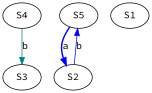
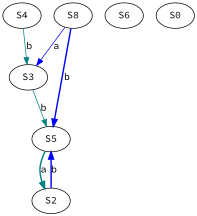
node "S8": added
node "S1": label "S1" -> "S6"
node "S0": added
edge "S5" -> "S2": color blue -> teal
edge "S2" -> "S5": style solid -> bold
edge "S3" -> "S5": added, label "b"
